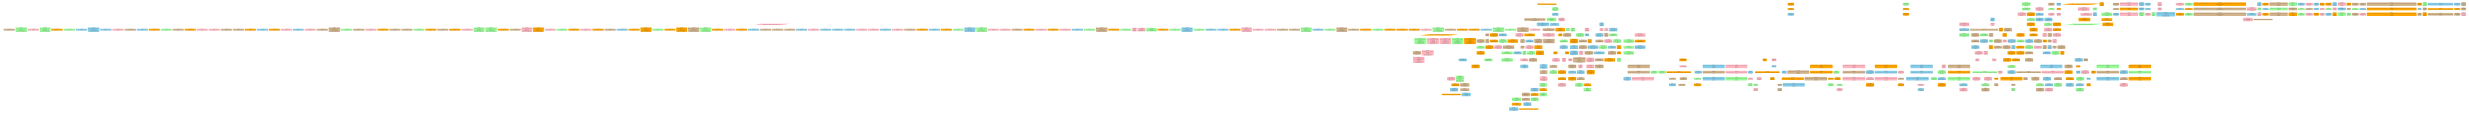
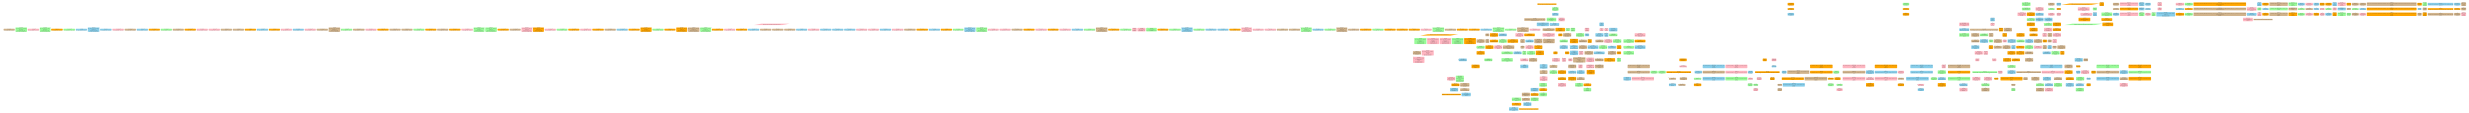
node "CE0x48bc290": fillcolor tan -> skyblue
node "CE0x48cdb70": removed
